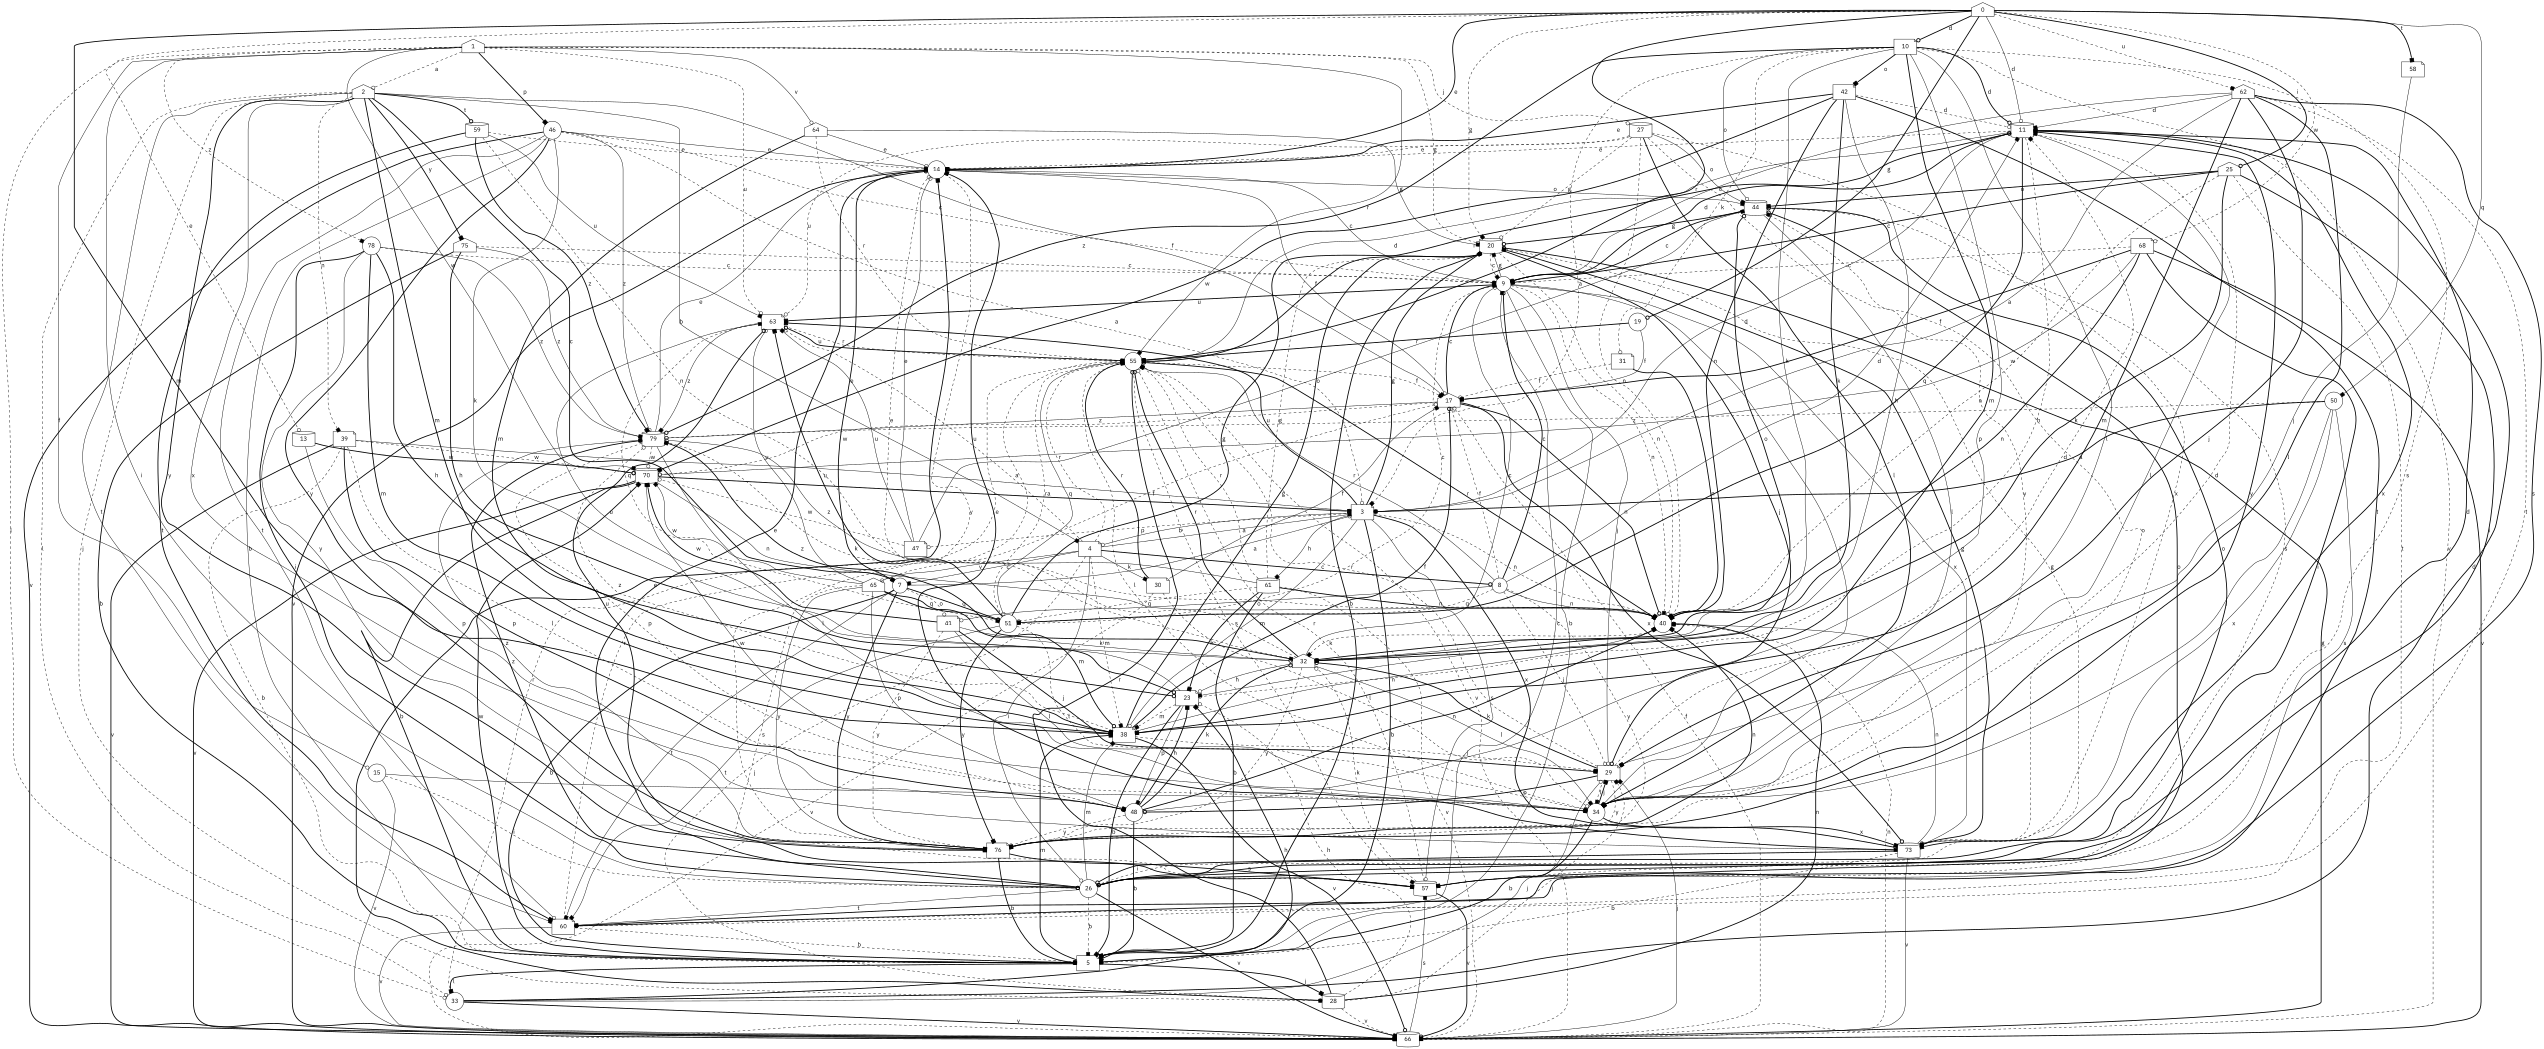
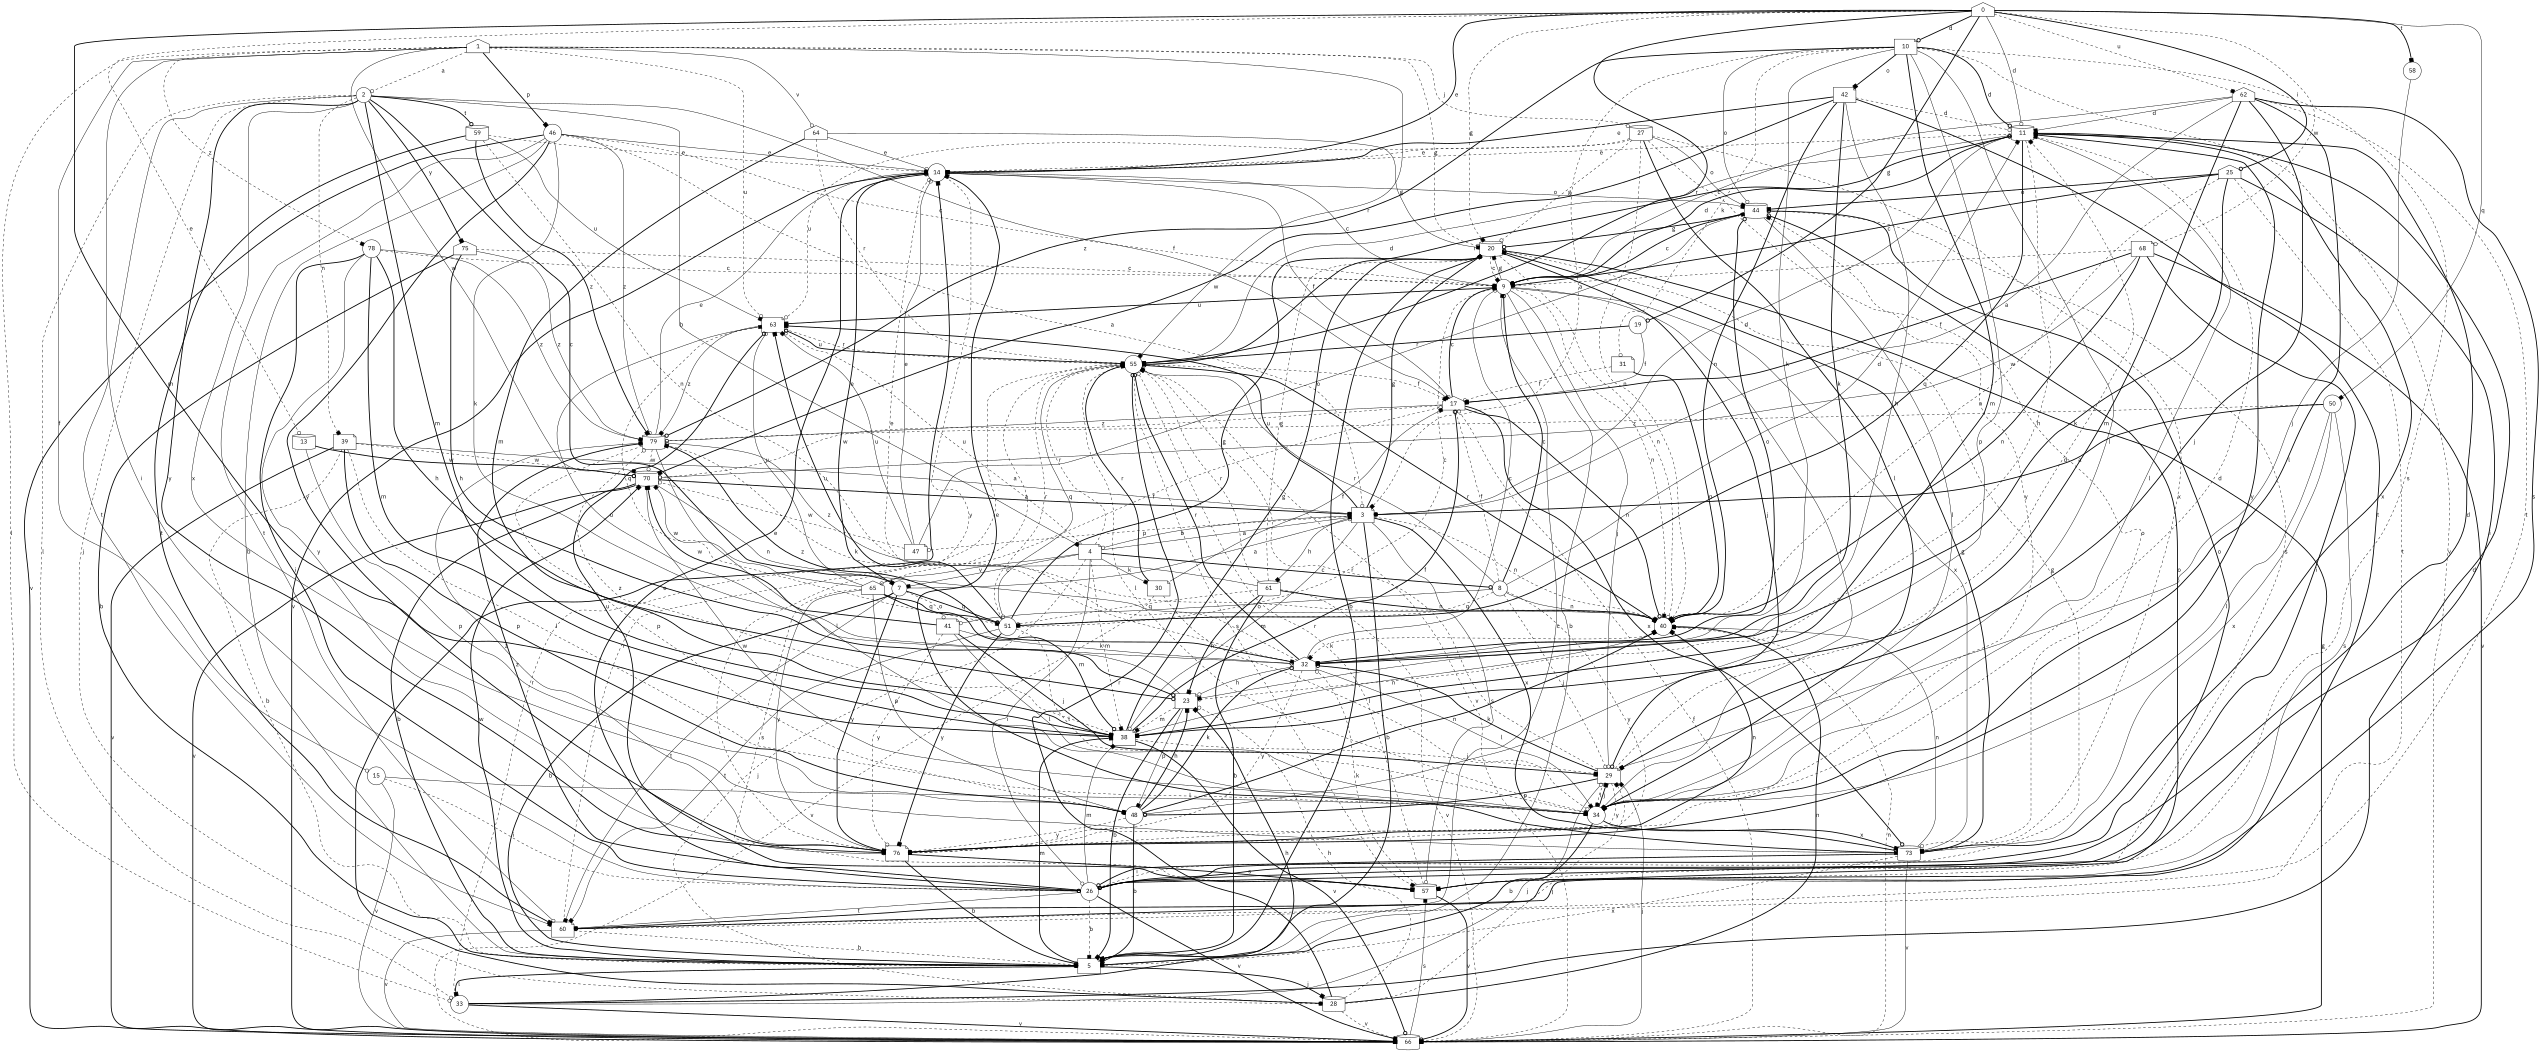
node "58": shape note -> circle
node "2": shape house -> circle
edge "73" -> "5": label "b" -> "x"
